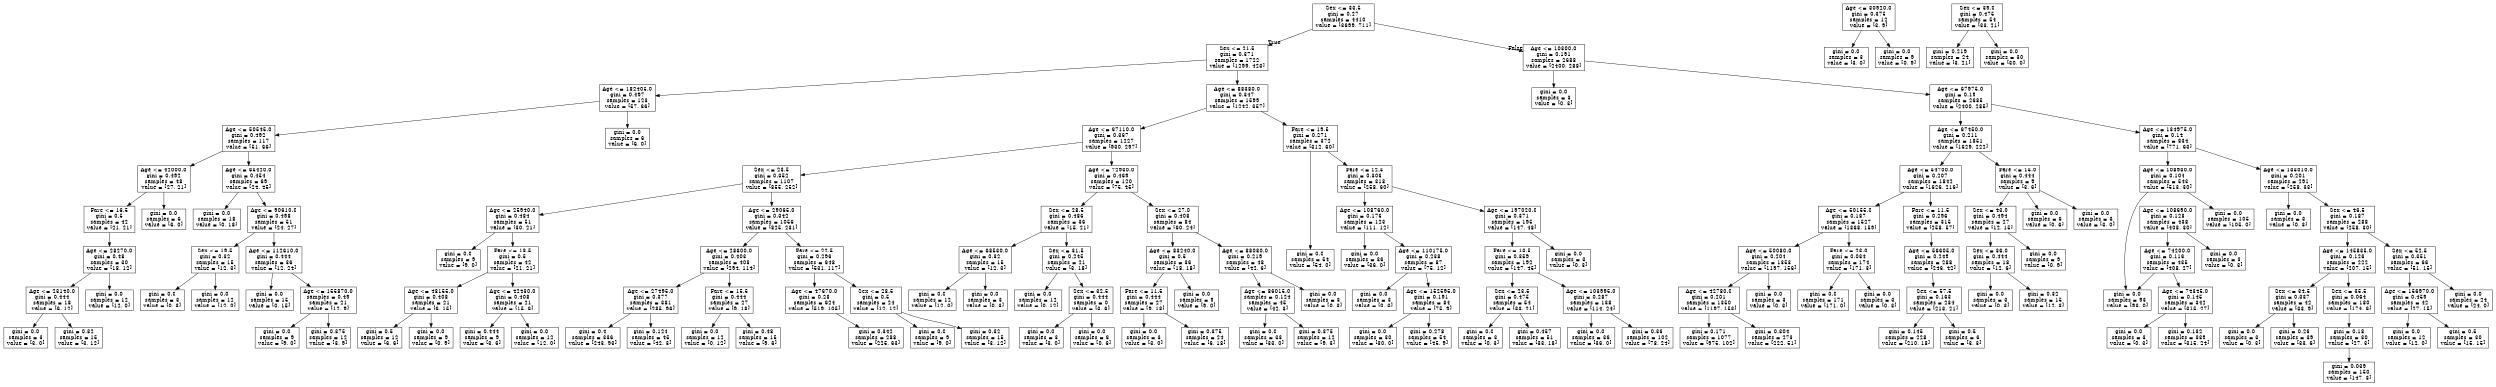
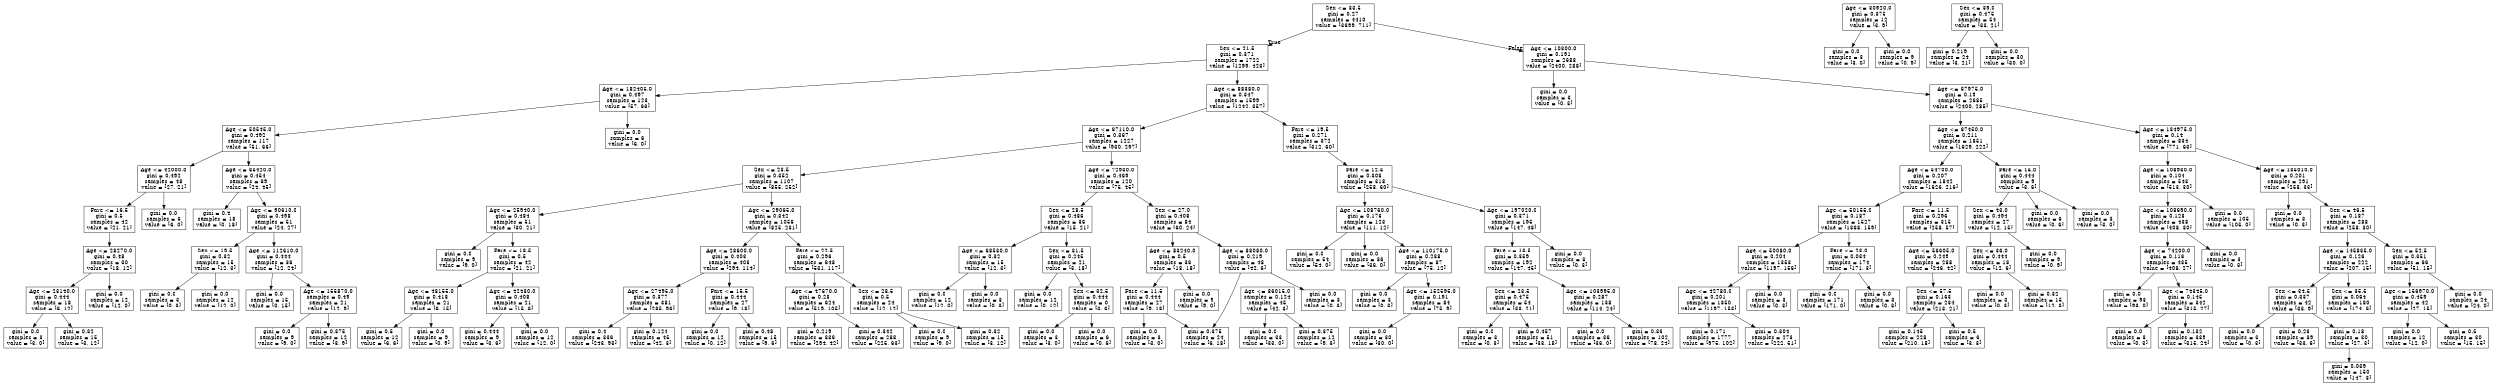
edge "Fare <= 19.5 gini = 0.271 samples = 372 value = [312, 60]" -> "gini = 0.0 samples = 54 value = [54, 0]": now "Age <= 108760.0 gini = 0.176 samples = 123 value = [111, 12]" -> "gini = 0.0 samples = 54 value = [54, 0]"
node "gini = 0.0 samples = 18 value = [0, 18]": label "gini = 0.0 samples = 18 value = [0, 18]" -> "gini = 0.4 samples = 18 value = [0, 18]"
edge "Age <= 108930.0 gini = 0.104 samples = 543 value = [513, 30]" -> "gini = 0.0 samples = 93 value = [93, 0]": now "Age <= 108930.0 gini = 0.104 samples = 543 value = [513, 30]" -> "Age <= 108690.0 gini = 0.128 samples = 438 value = [408, 30]"
edge "Age <= 88080.0 gini = 0.219 samples = 48 value = [42, 6]" -> "Age <= 86015.0 samples = 0.124 samples = 45 value = [42, 3]": now "Age <= 88080.0 gini = 0.219 samples = 48 value = [42, 6]" -> "gini = 0.375 samples = 24 value = [6, 18]"
node "Age <= 48155.0 gini = 0.408 samples = 21 value = [6, 15]": label "Age <= 48155.0 gini = 0.408 samples = 21 value = [6, 15]" -> "Age <= 48155.0 gini = 0.418 samples = 21 value = [6, 15]"
edge "Sex <= 35.5 gini = 0.064 samples = 180 value = [174, 6]" -> "gini = 0.18 samples = 30 value = [27, 3]": now "Sex <= 34.5 gini = 0.337 samples = 42 value = [33, 9]" -> "gini = 0.18 samples = 30 value = [27, 3]"
node "gini = 0.219 samples = 336 value = [294, 42]": added
node "gini = 0.278 samples = 54 value = [45, 9]": removed
node "gini = 0.171 samples = 1077 value = [975, 102]": label "gini = 0.171 samples = 1077 value = [975, 102]" -> "gini = 0.171 samples = 1777 value = [975, 102]"
